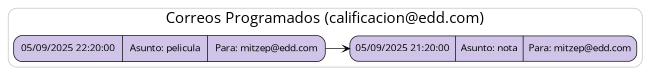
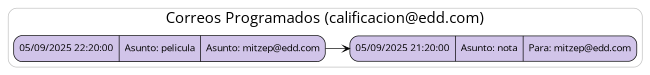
node "05/09/2025 22:20:00": text "Para: mitzep@edd.com" -> "Asunto: mitzep@edd.com"
